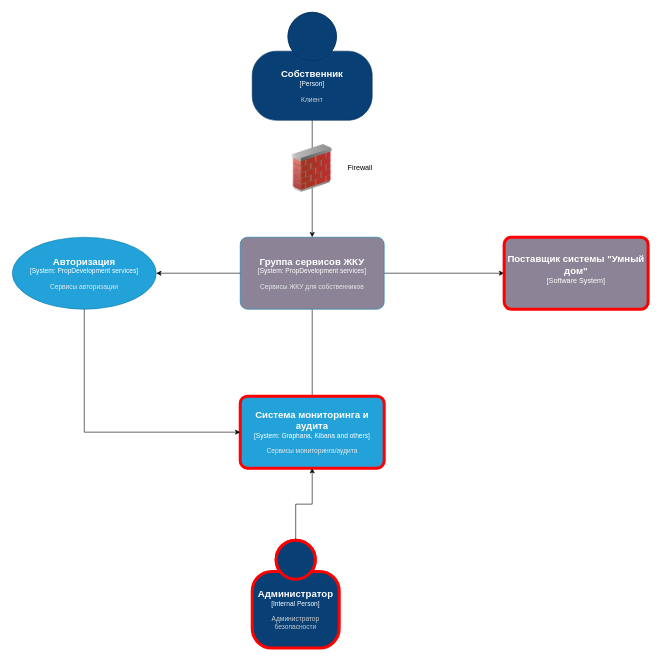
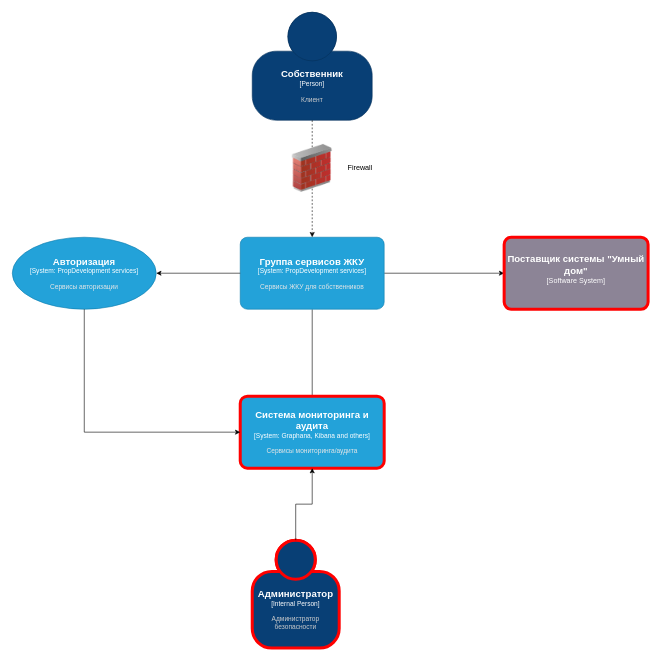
edge "Собственник [Person] Клиент" -> "Группа сервисов ЖКУ [System: PropDevelopment services] Сервисы ЖКУ для собственников": style solid -> dashed
node "Группа сервисов ЖКУ [System: PropDevelopment services] Сервисы ЖКУ для собственников": fillcolor #8c8496 -> #23a2d9
